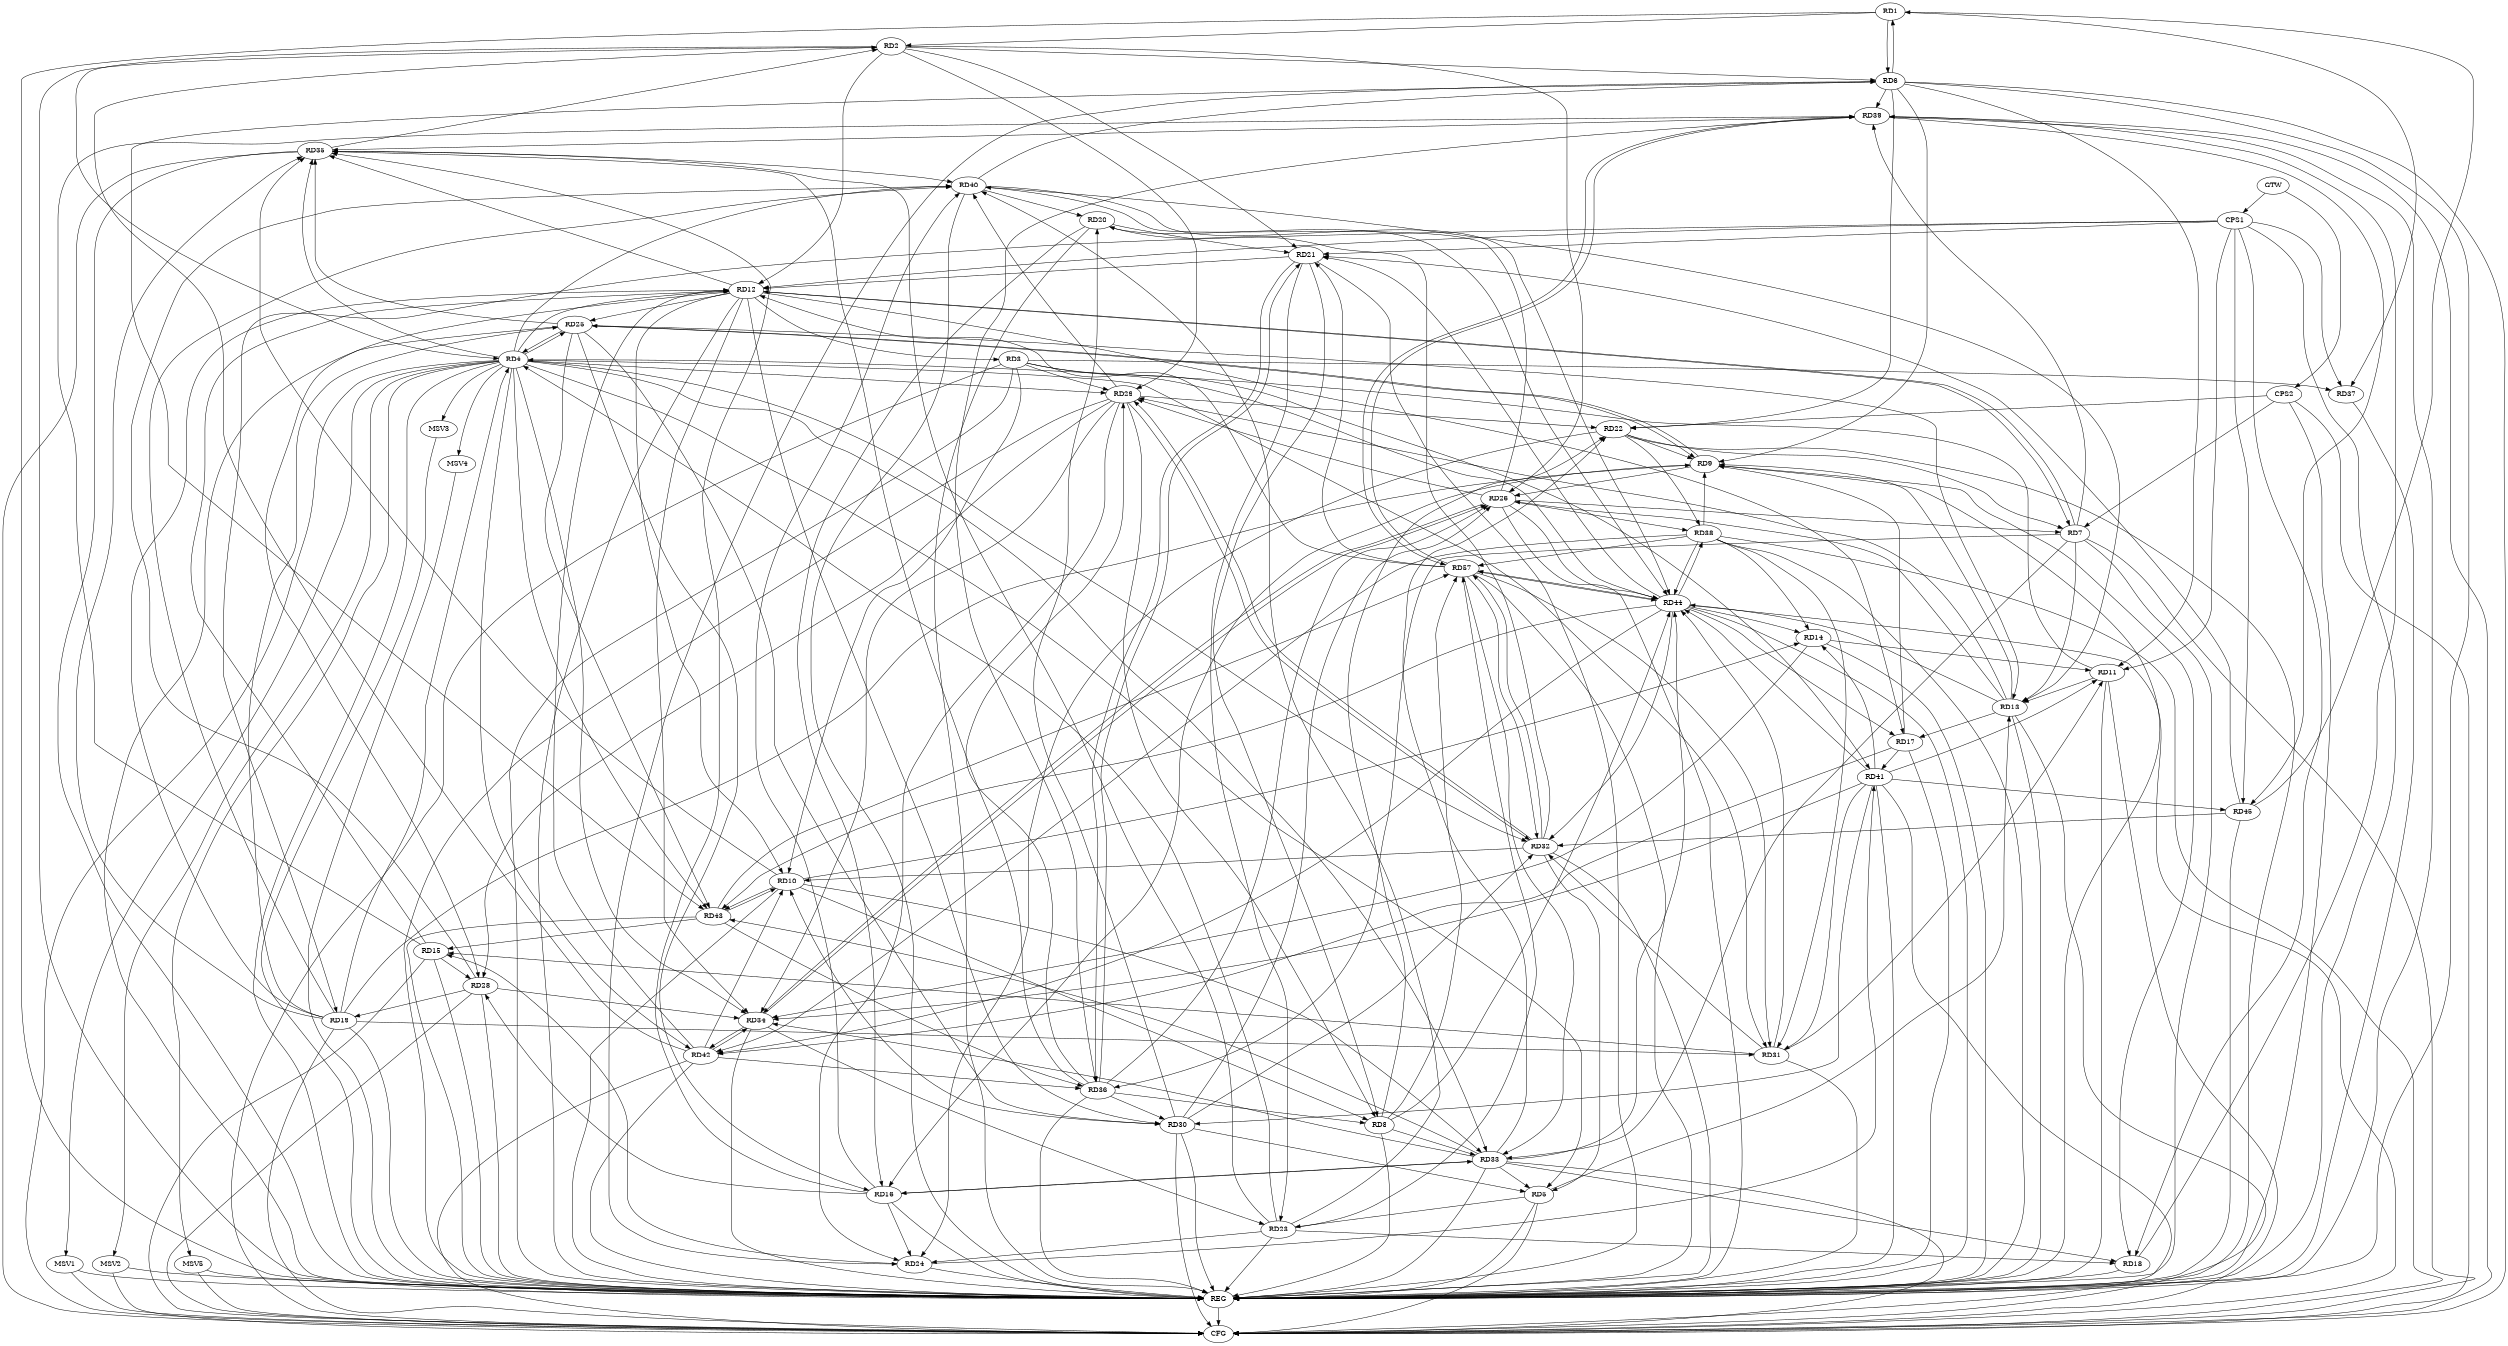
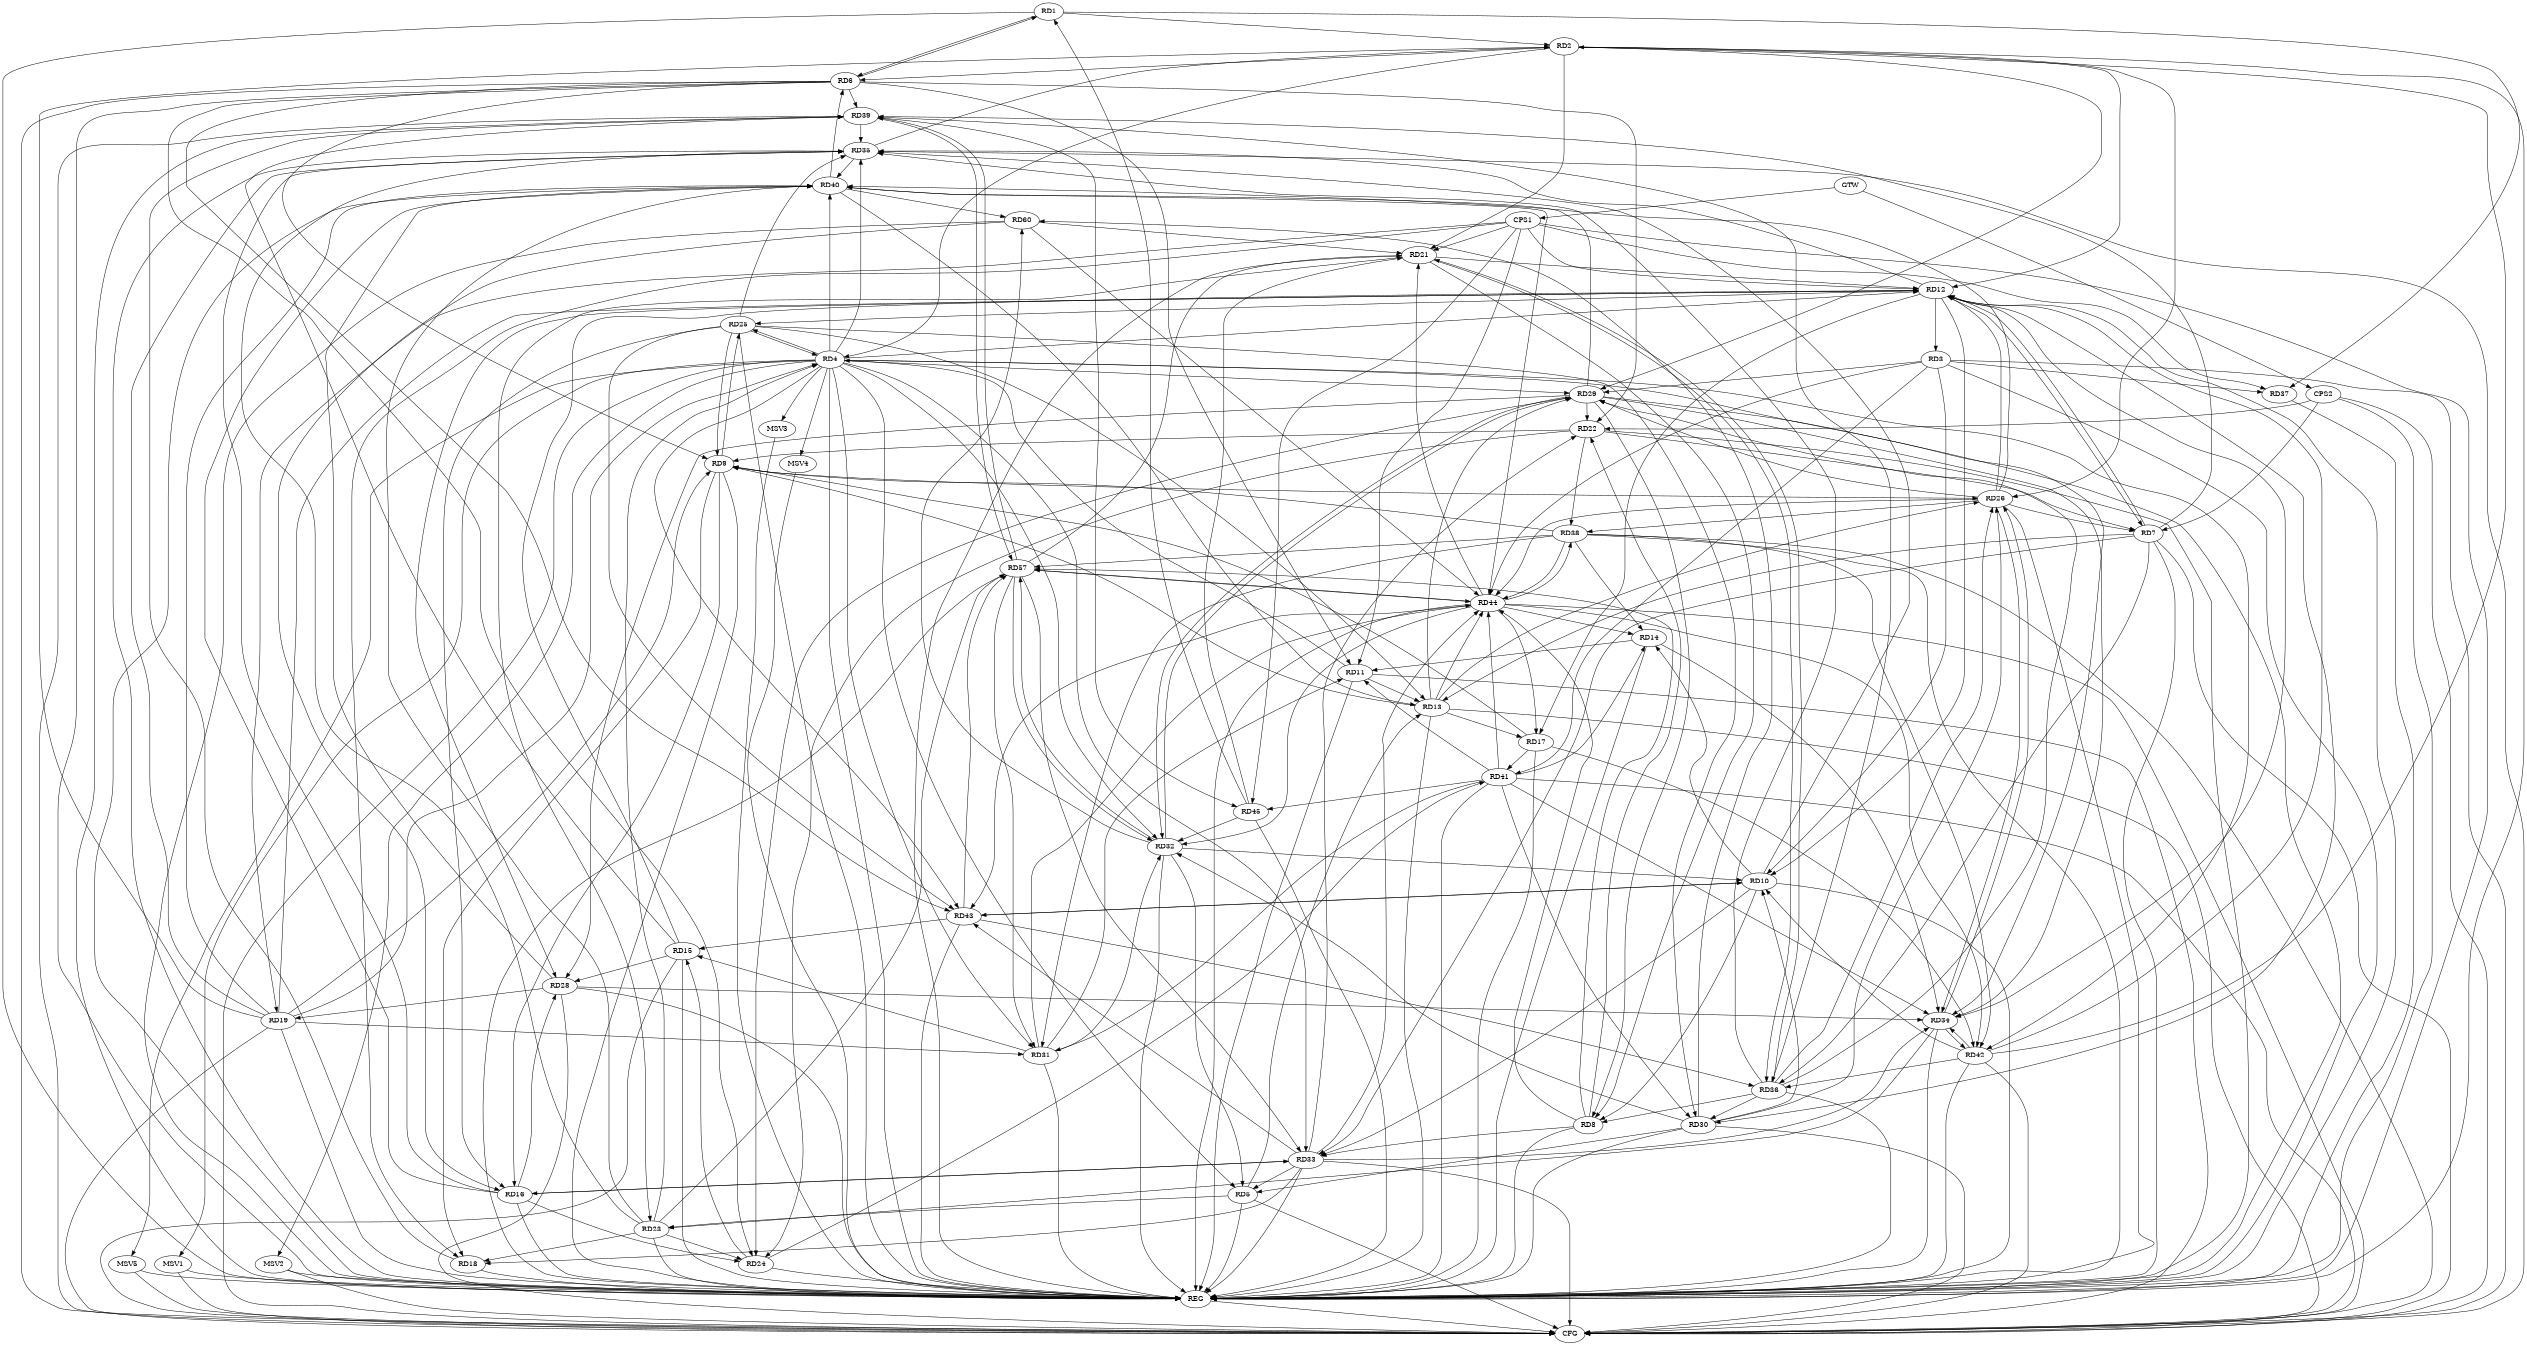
node "RD20": label "RD20" -> "RD60"
edge "RD57" -> "RD12": now "RD26" -> "RD12"
edge "RD19" -> "RD25": now "RD19" -> "RD2"
